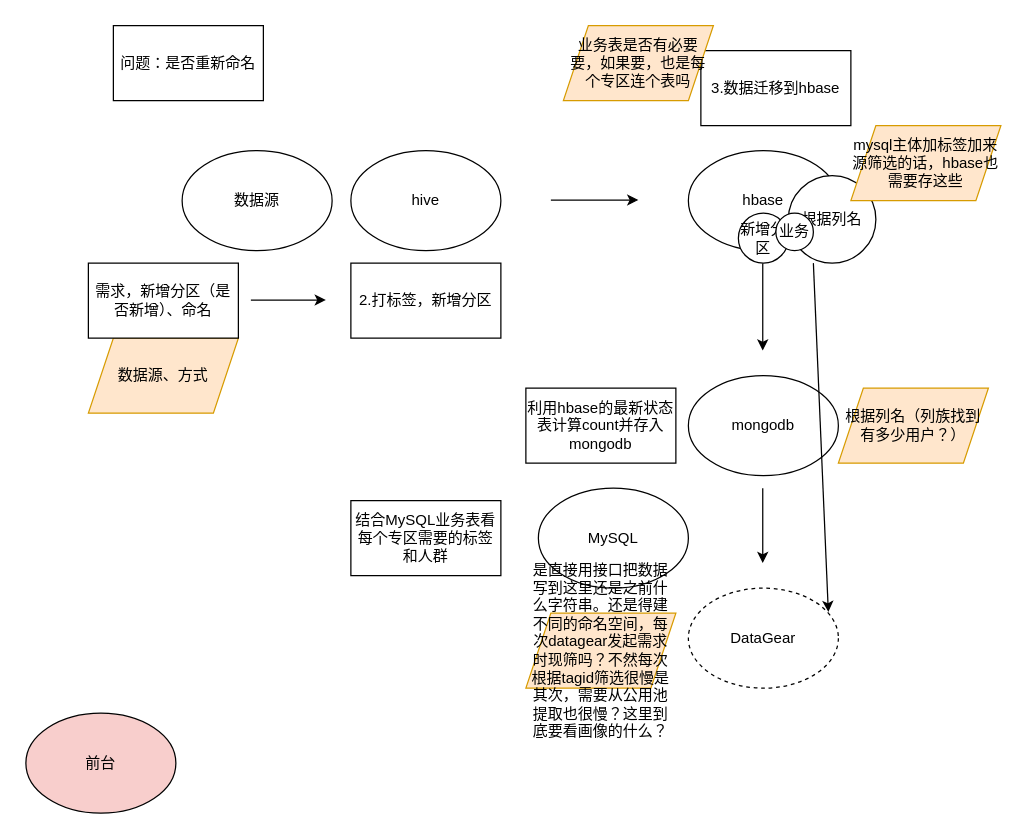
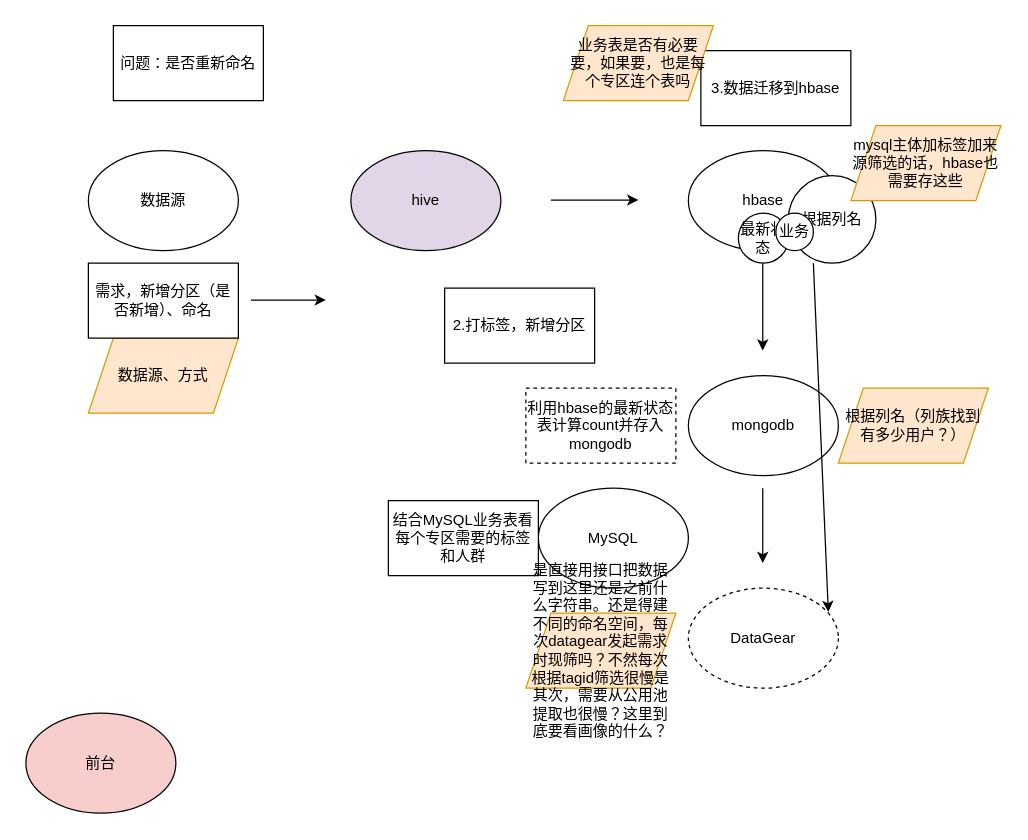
node "数据源": moved (257, 201) -> (163, 201)
node "hive": fillcolor #ffffff -> #e1d5e7
node "新增分区": label "新增分区" -> "最新状态"
node "2.打标签，新增分区": moved (426, 301) -> (519, 326)
node "利用hbase的最新状态表计算count并存入mongodb": style solid -> dashed
node "结合MySQL业务表看每个专区需要的标签和人群": moved (426, 538) -> (463, 538)
